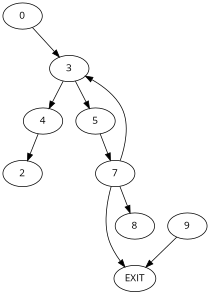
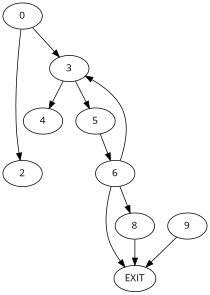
edge "4" -> "2": now "0" -> "2"
node "7": label "7" -> "6"
edge "8" -> "EXIT": added
